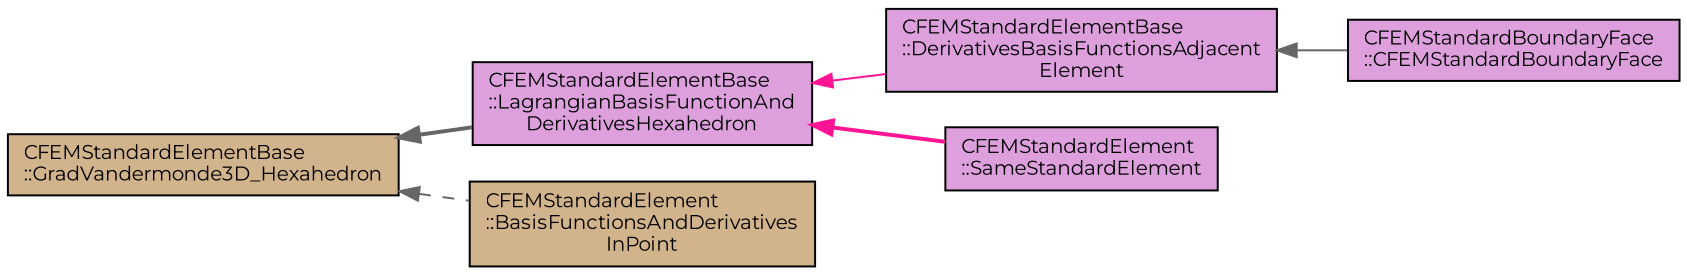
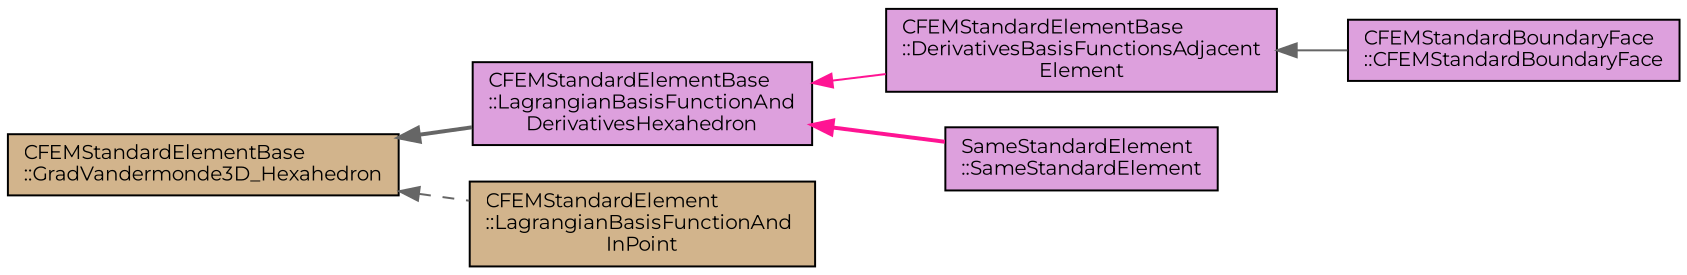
node "CFEMStandardElement ::SameStandardElement": label "CFEMStandardElement ::SameStandardElement" -> "SameStandardElement ::SameStandardElement"
node "CFEMStandardElement ::BasisFunctionsAndDerivatives InPoint": label "CFEMStandardElement ::BasisFunctionsAndDerivatives InPoint" -> "CFEMStandardElement ::LagrangianBasisFunctionAnd InPoint"
